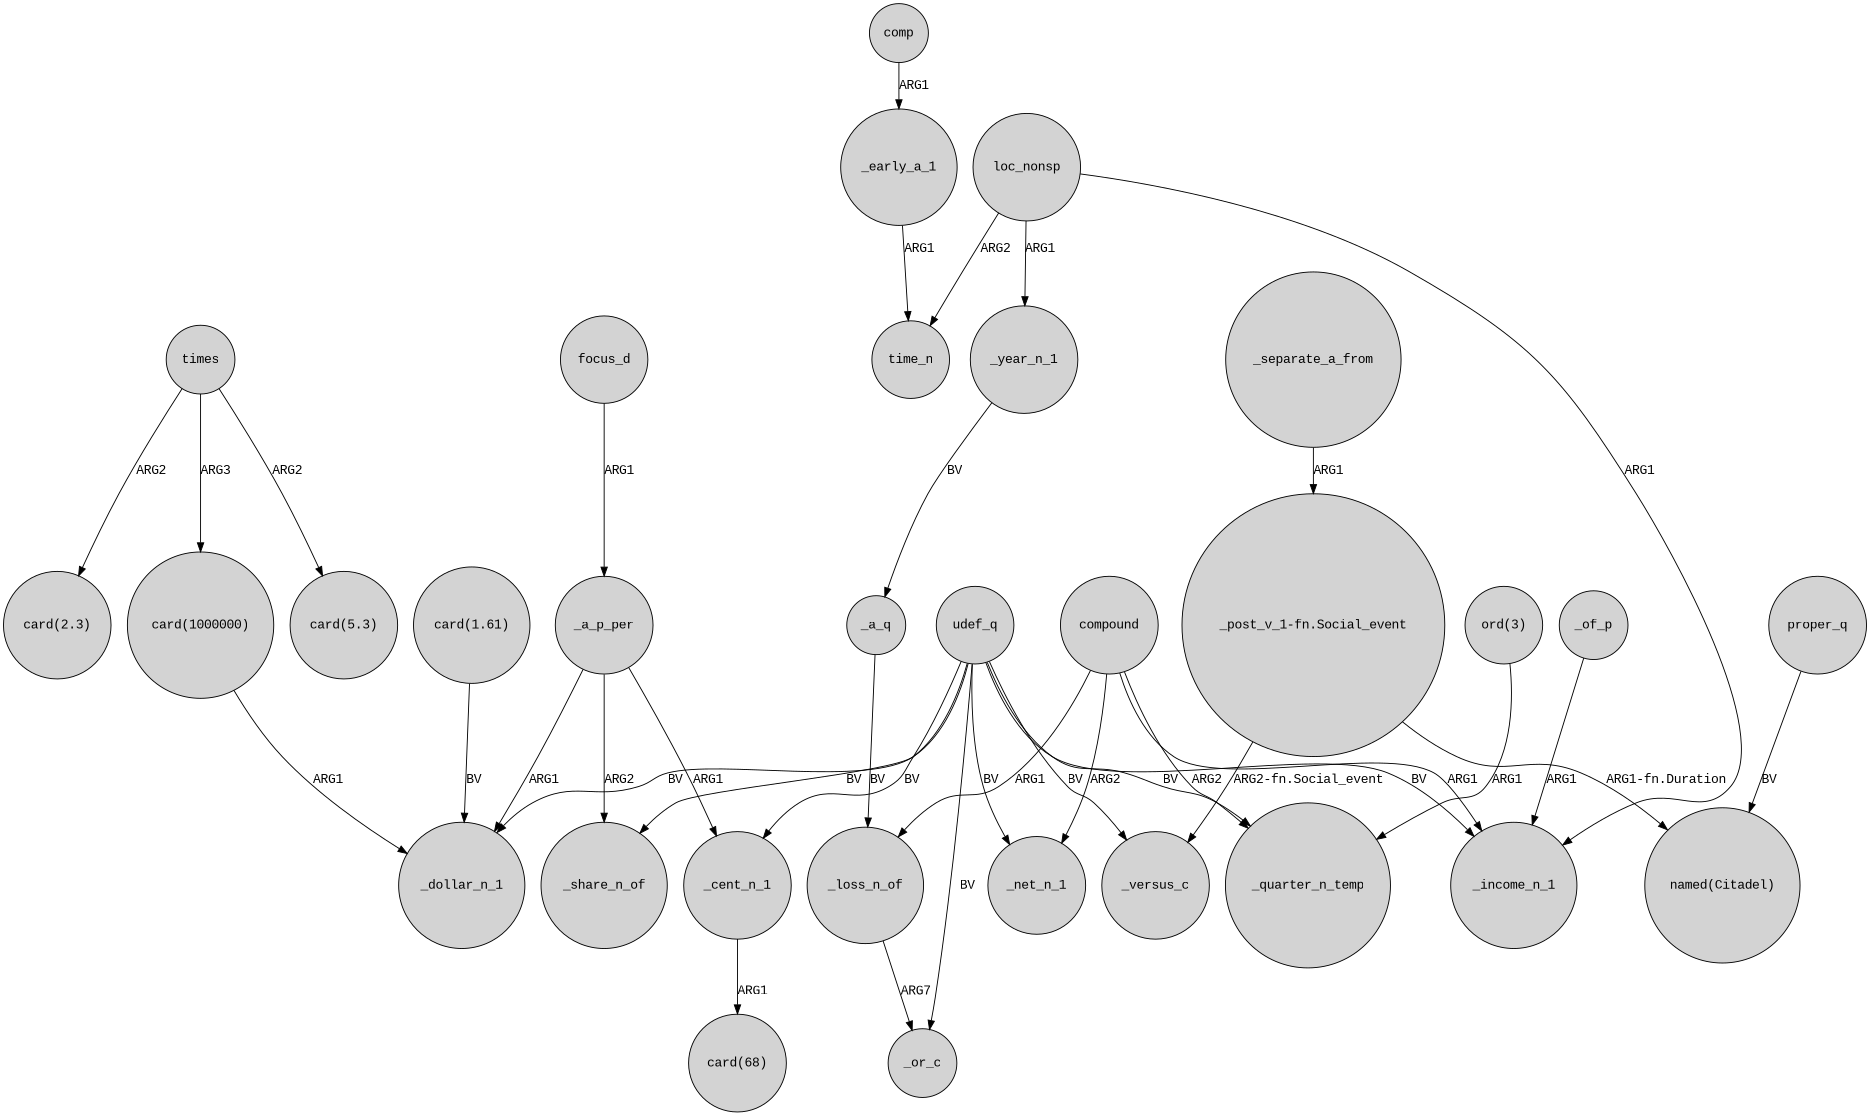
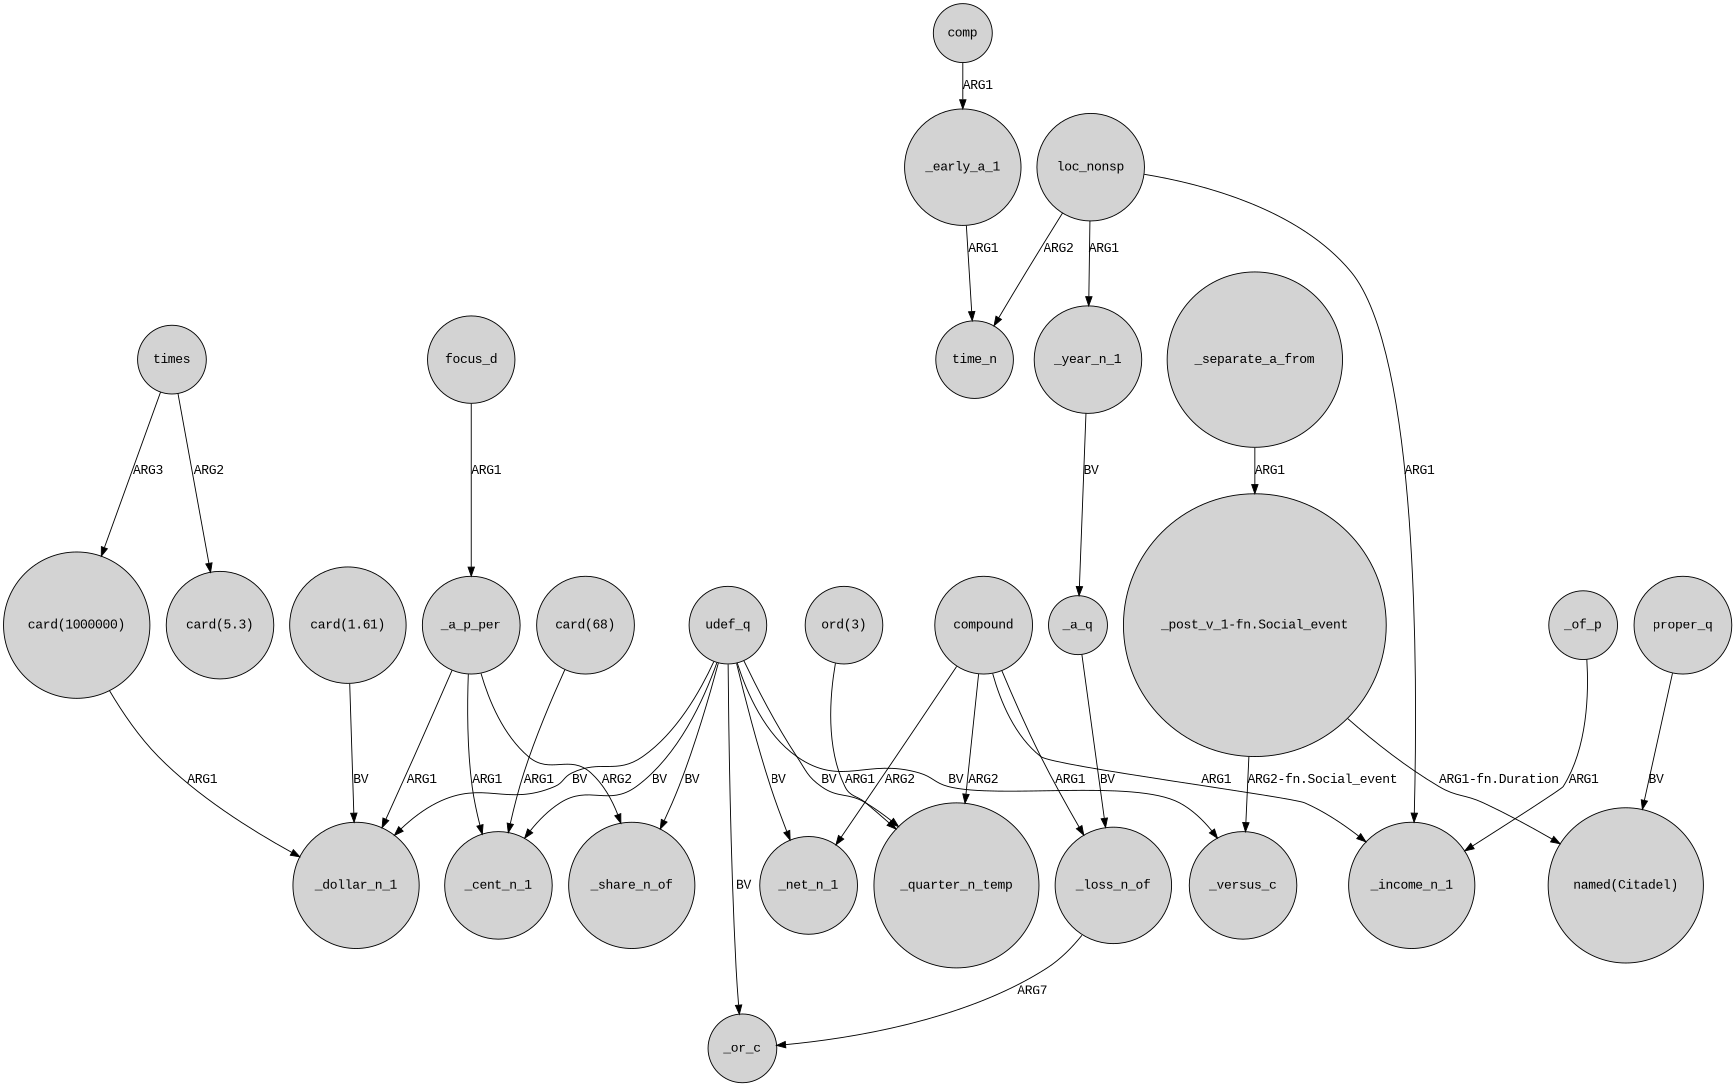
node "card(2.3)": removed
edge "udef_q" -> "_income_n_1": removed, label "BV"
edge "_cent_n_1" -> "card(68)": reversed
